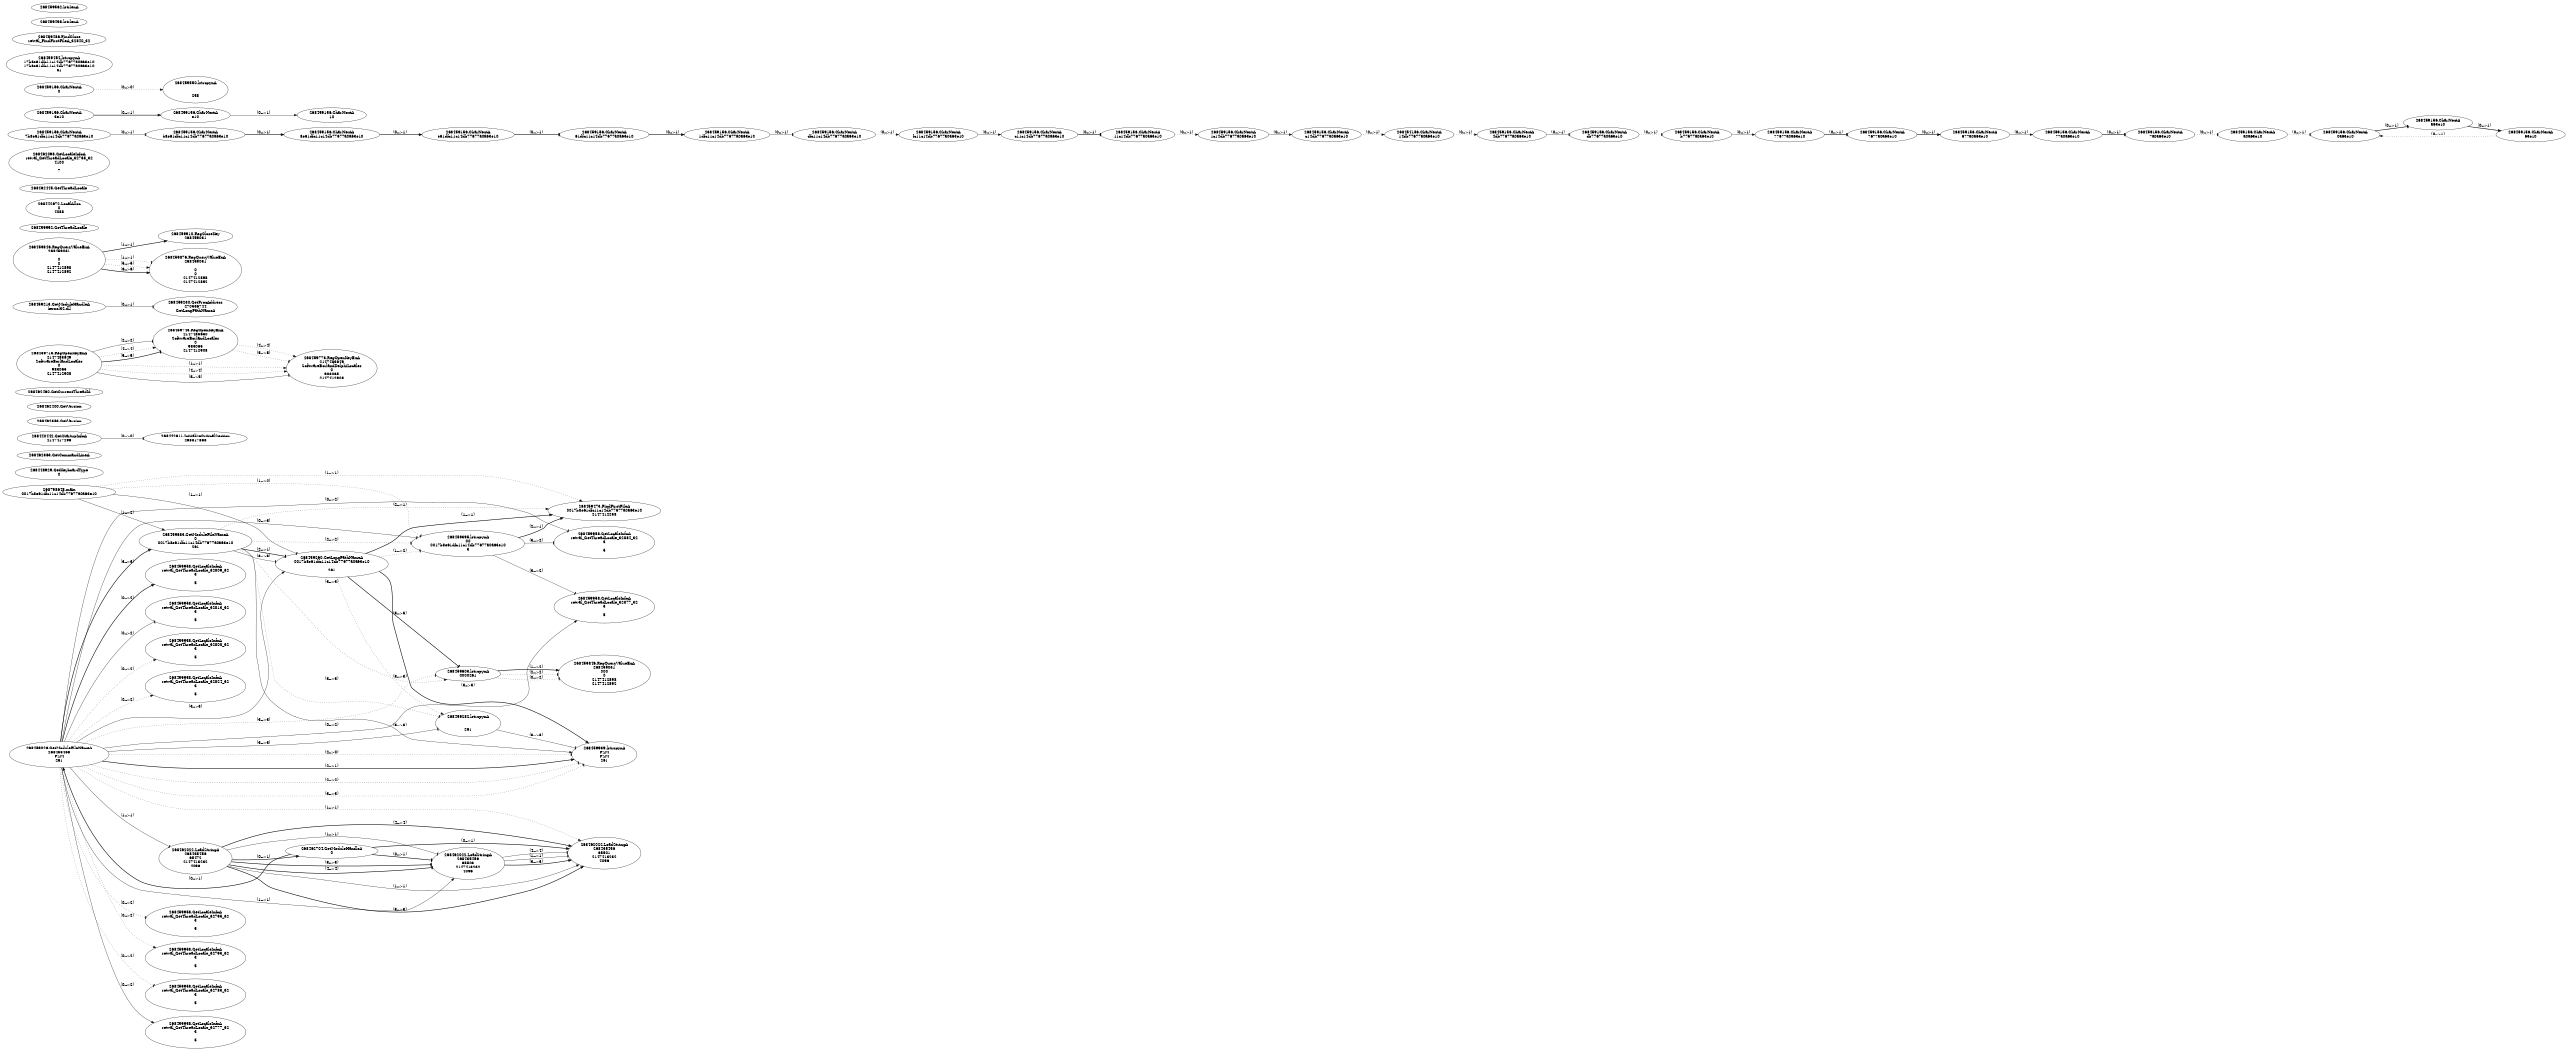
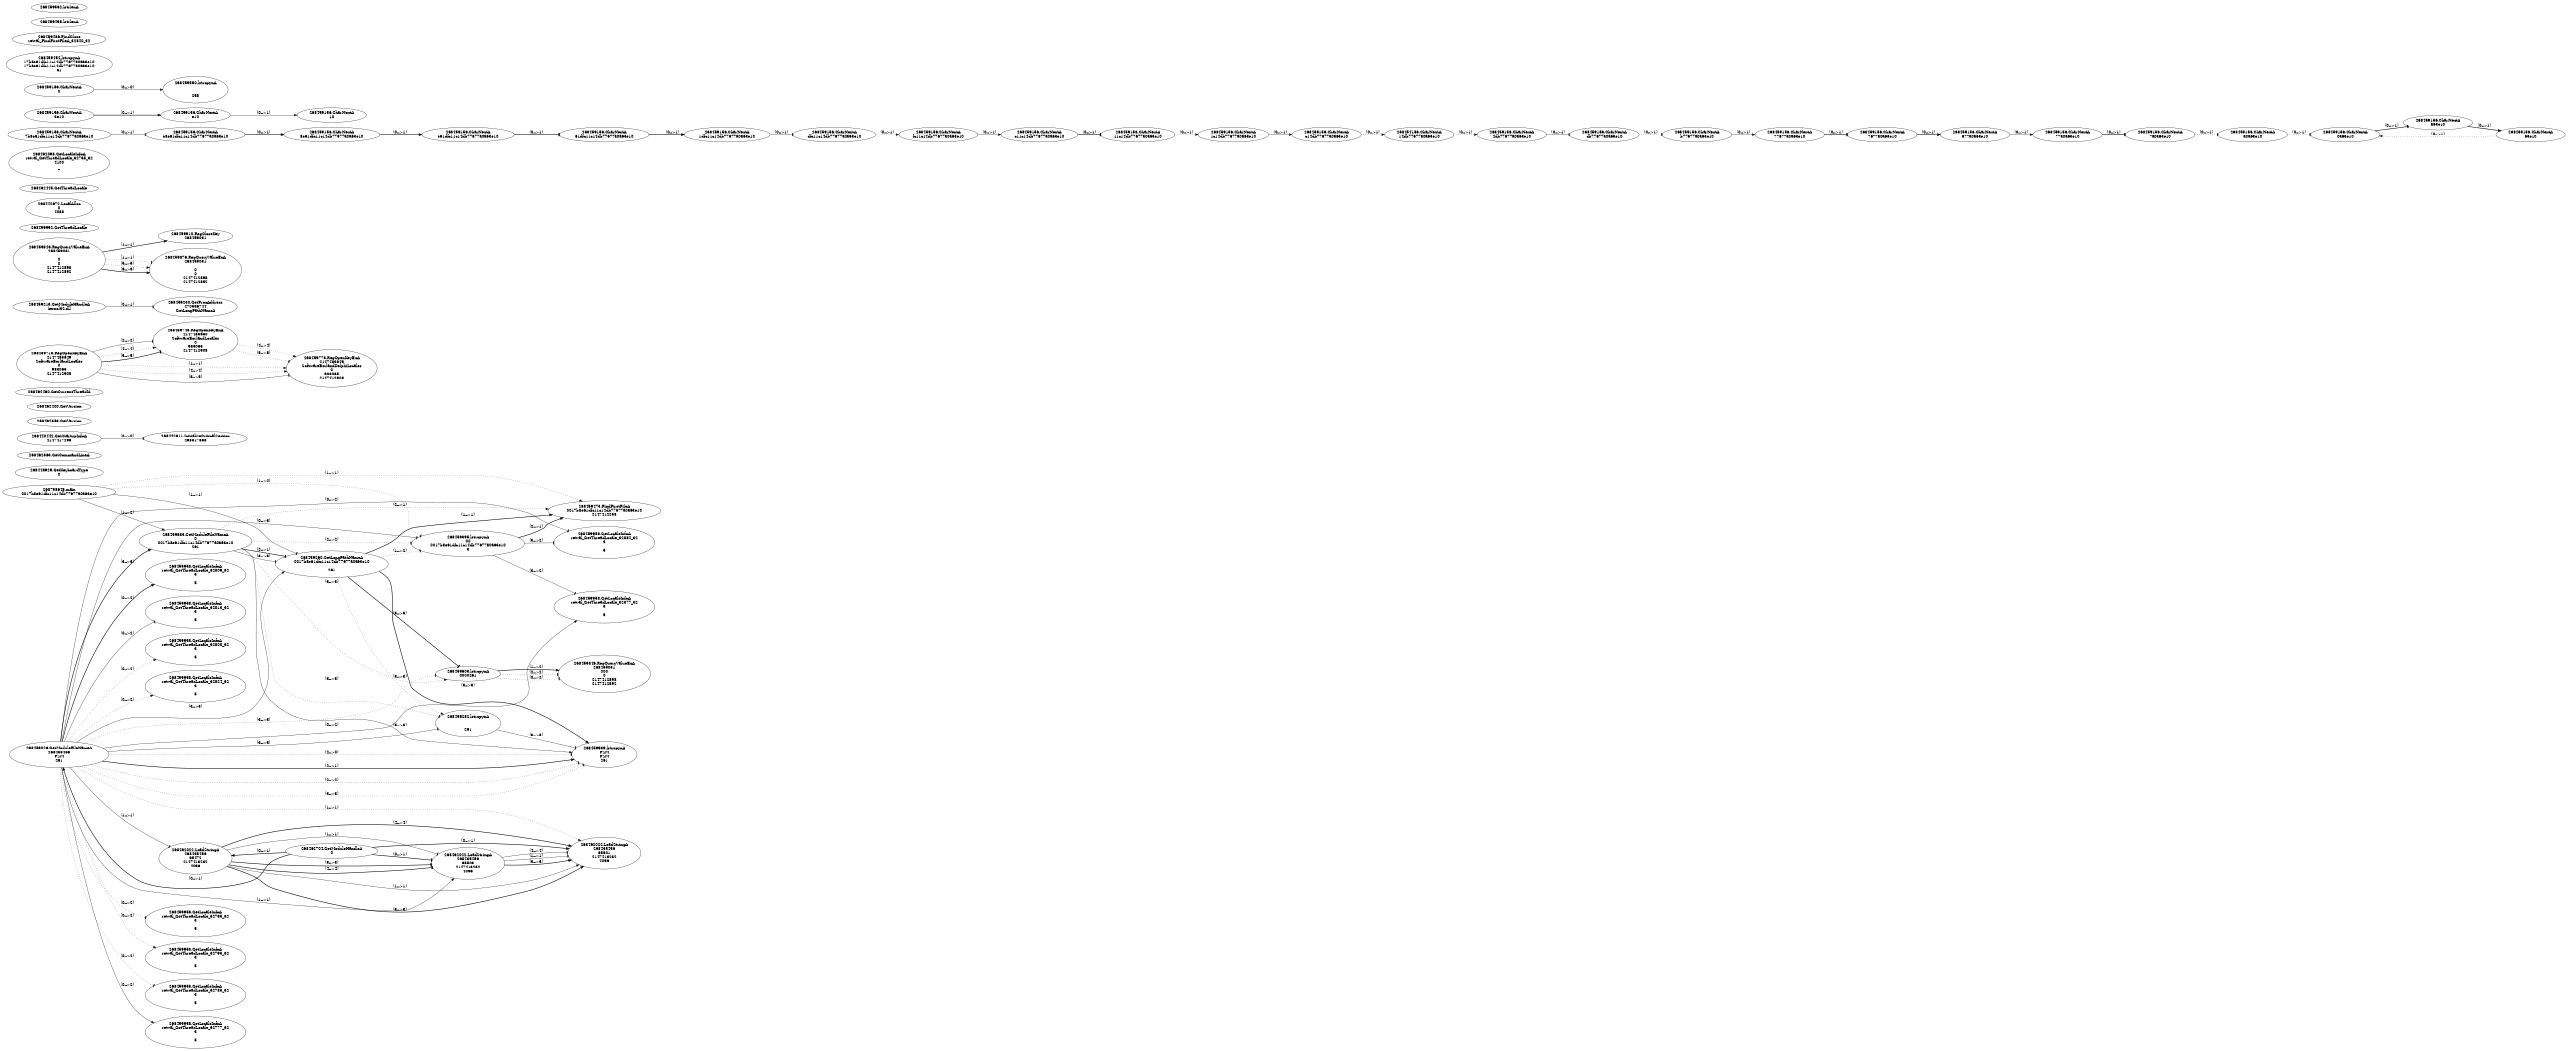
edge "268459156.CharNextA 0" -> "268459550.lstrcpynA 258": style dotted -> solid
edge "268462022.LoadStringA 268435456 65472 2147413232 4096" -> "268462704.GetModuleHandleA 0": reversed
